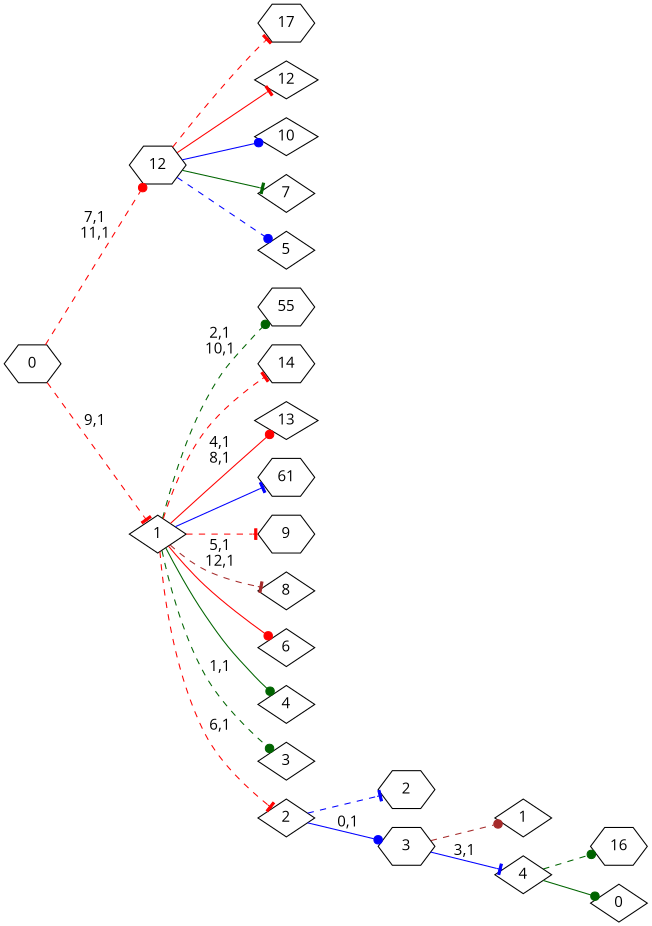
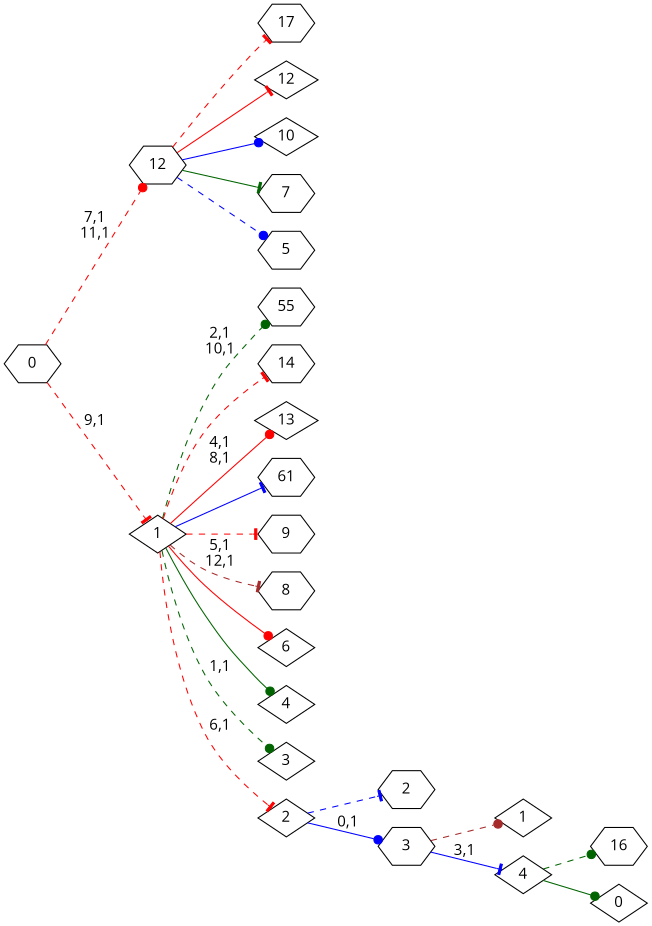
node "7": shape diamond -> hexagon
node "5": shape diamond -> hexagon
node "8": shape diamond -> hexagon
